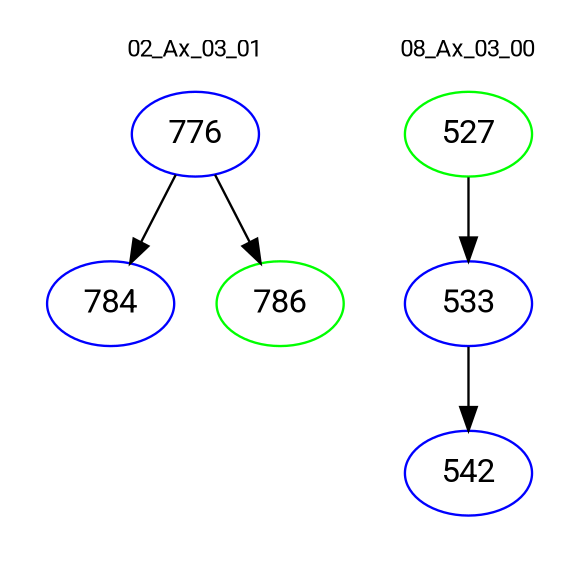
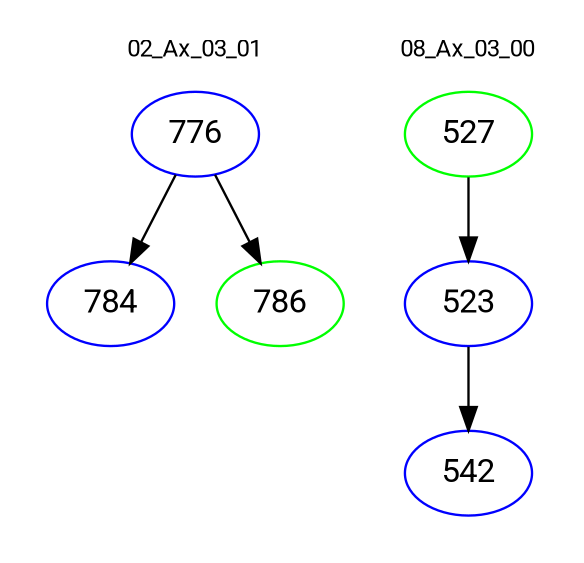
node "533": label "533" -> "523"
